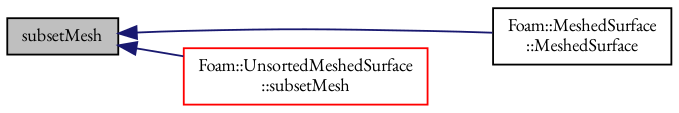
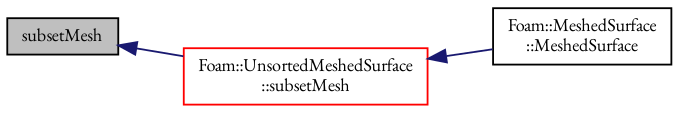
edge "Foam::MeshedSurface ::MeshedSurface" -> "subsetMesh": now "Foam::MeshedSurface ::MeshedSurface" -> "Foam::UnsortedMeshedSurface ::subsetMesh"
